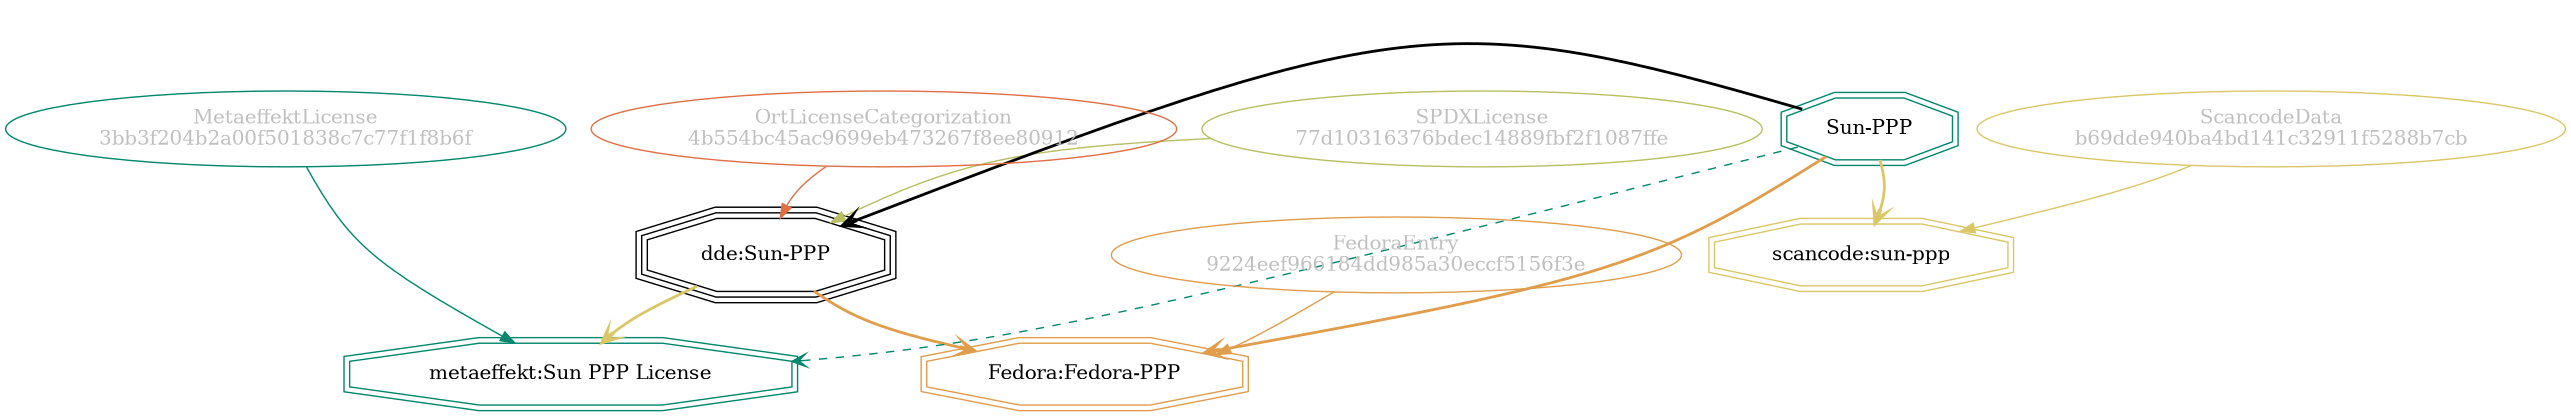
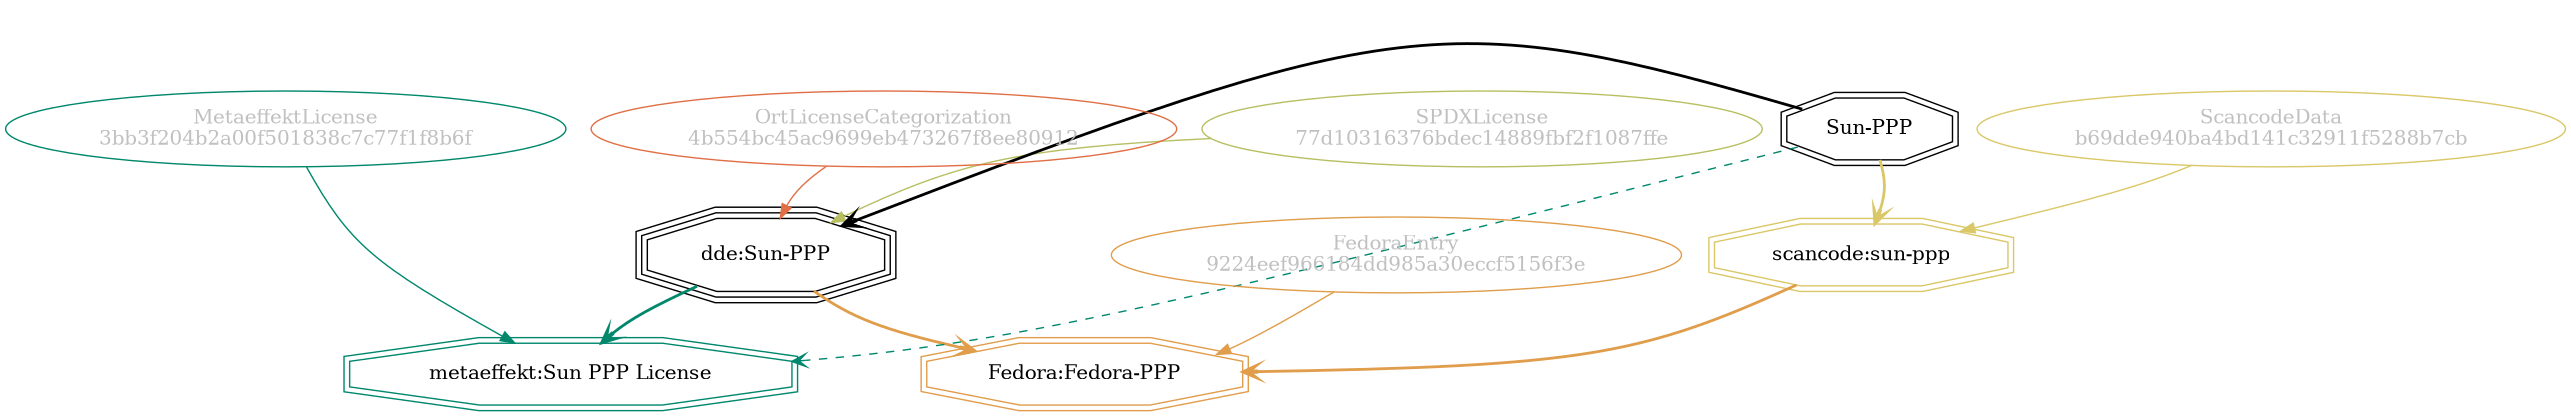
node "Sun-PPP": color #00876c -> black
edge "Sun-PPP" -> "Fedora:Fedora-PPP": now "scancode:sun-ppp" -> "Fedora:Fedora-PPP"
edge "dde:Sun-PPP" -> "metaeffekt:Sun PPP License": color #dac767 -> #00876c
